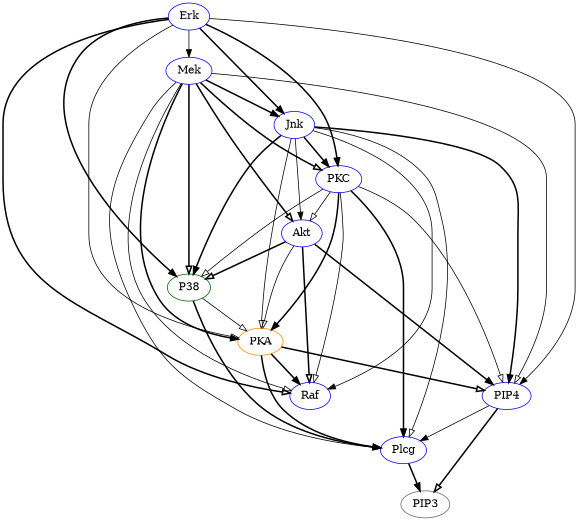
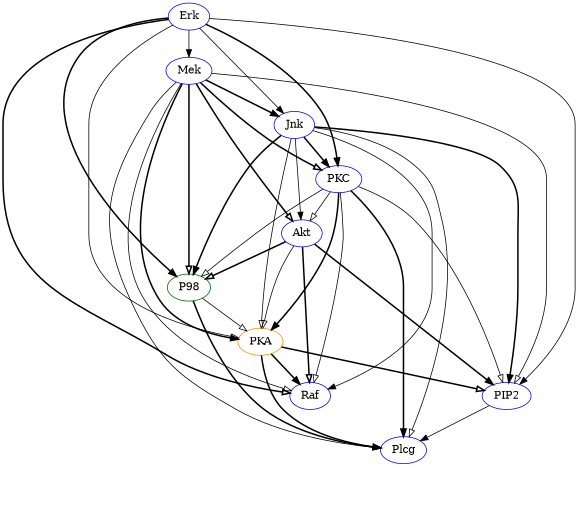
edge "Erk" -> "Jnk": style bold -> solid
node "P38": label "P38" -> "P98"
node "PIP4": label "PIP4" -> "PIP2"
node "PIP3": removed
